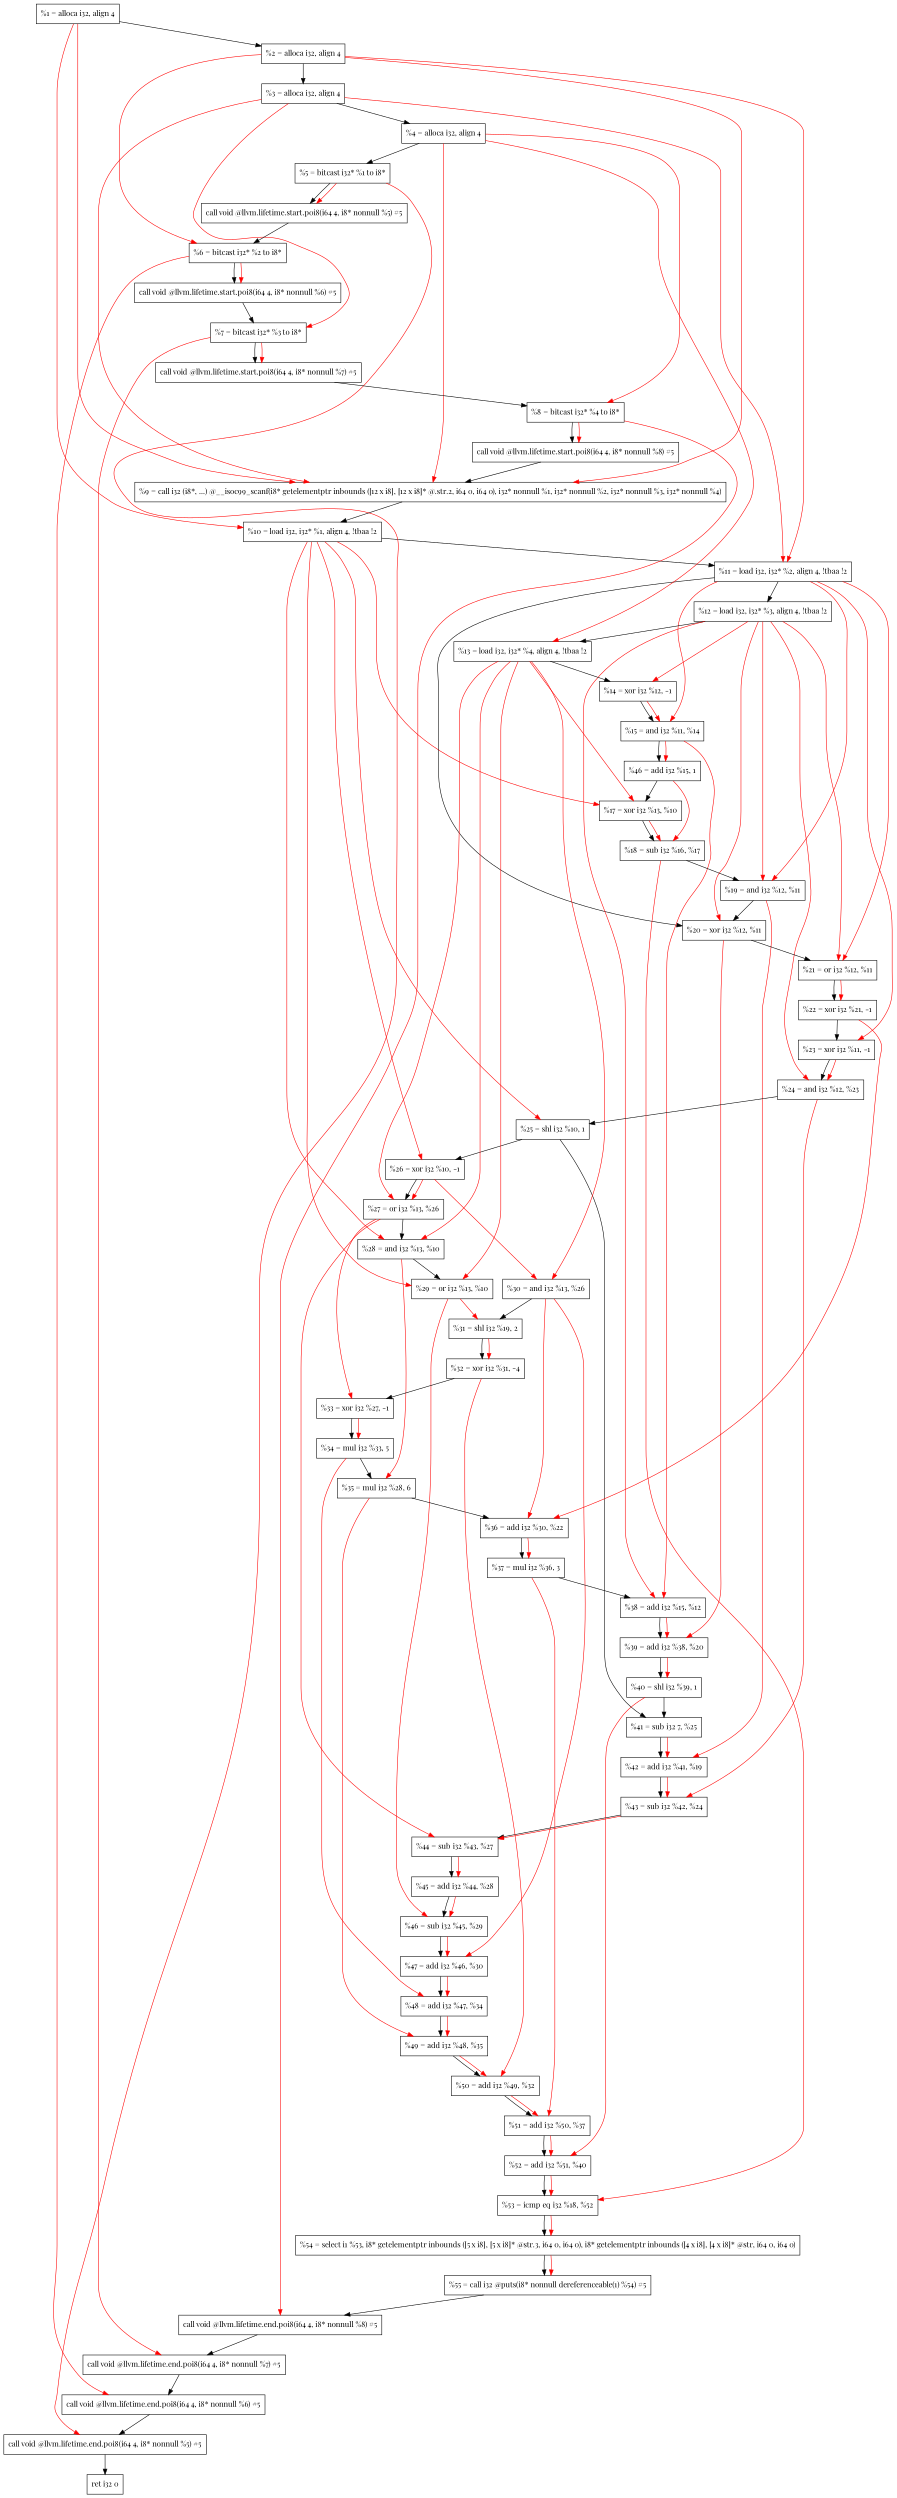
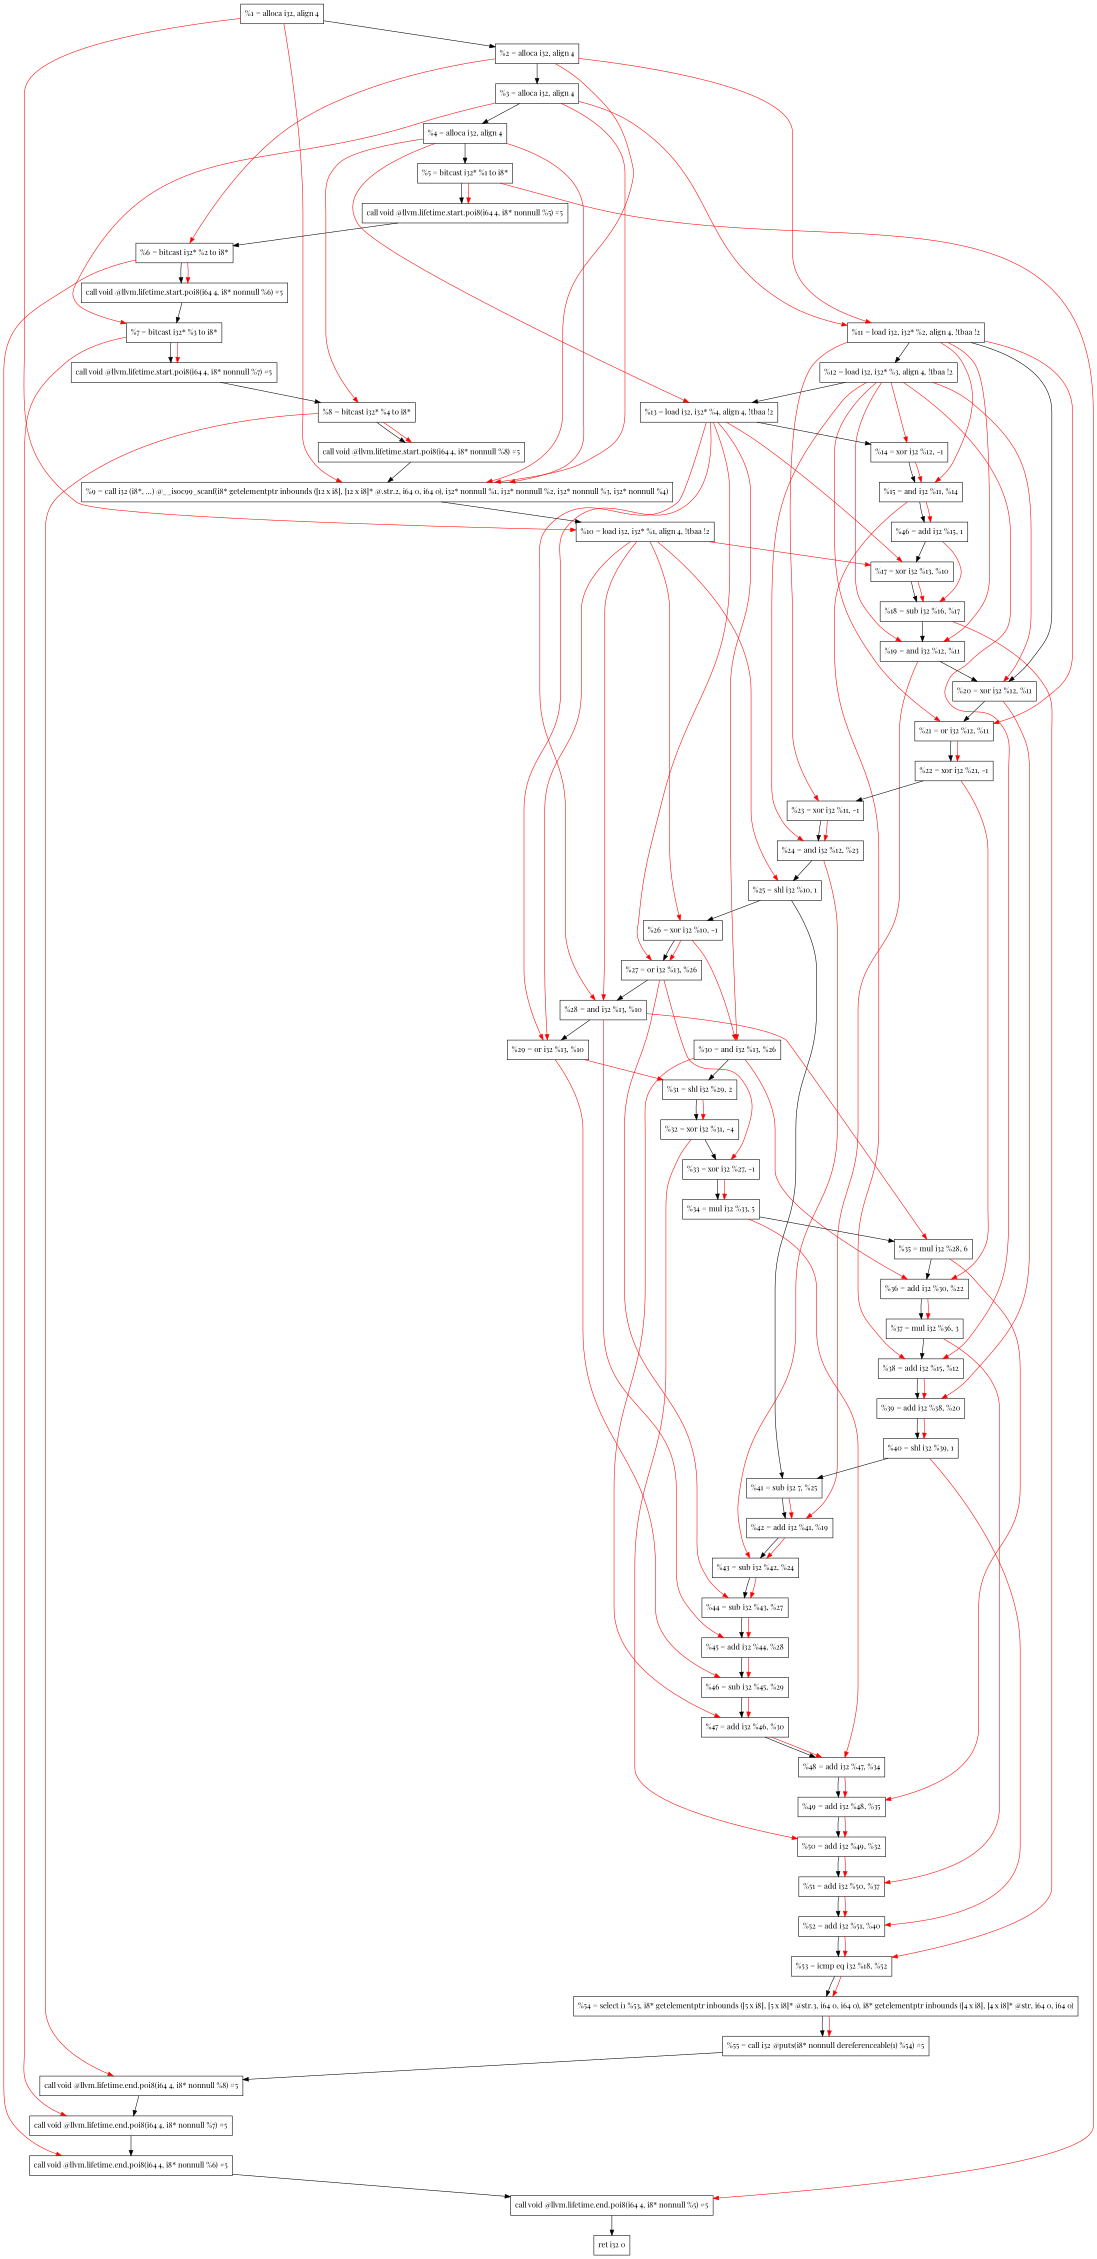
edge "%10 = load i32, i32* %1, align 4, !tbaa !2" -> "%11 = load i32, i32* %2, align 4, !tbaa !2": removed
node "%31 = shl i32 %19, 2": label "%31 = shl i32 %19, 2" -> "%31 = shl i32 %29, 2"
edge "%28 = and i32 %13, %10" -> "%45 = add i32 %44, %28": added
